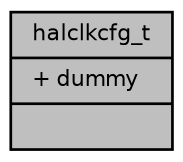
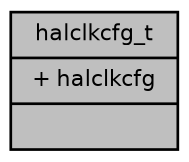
node "halclkcfg_t": text "+ dummy" -> "+ halclkcfg"
